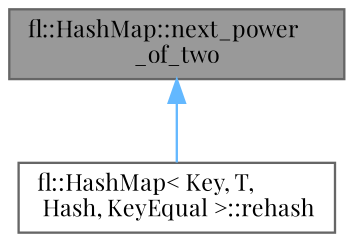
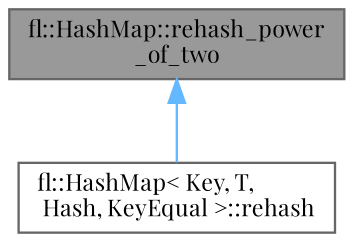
node "fl::HashMap::next_power _of_two": label "fl::HashMap::next_power _of_two" -> "fl::HashMap::rehash_power _of_two"
